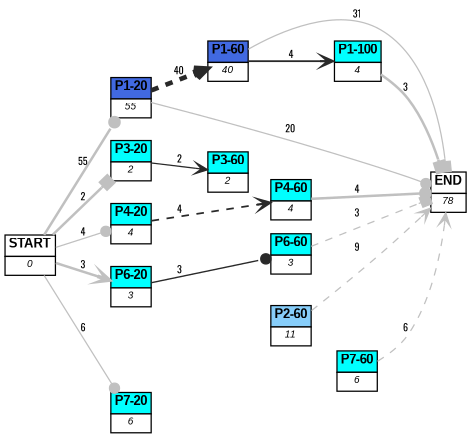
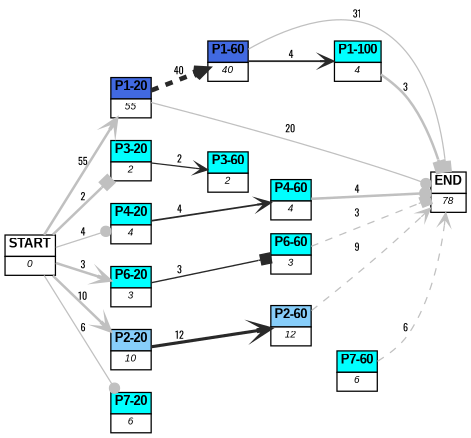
edge "START" -> "P1-20": arrowhead dot -> vee
edge "P4-20" -> "P4-60": style dashed -> bold
edge "P6-20" -> "P6-60": arrowhead dot -> box
node "P2-60": text "11" -> "12"
node "P2-20": added
